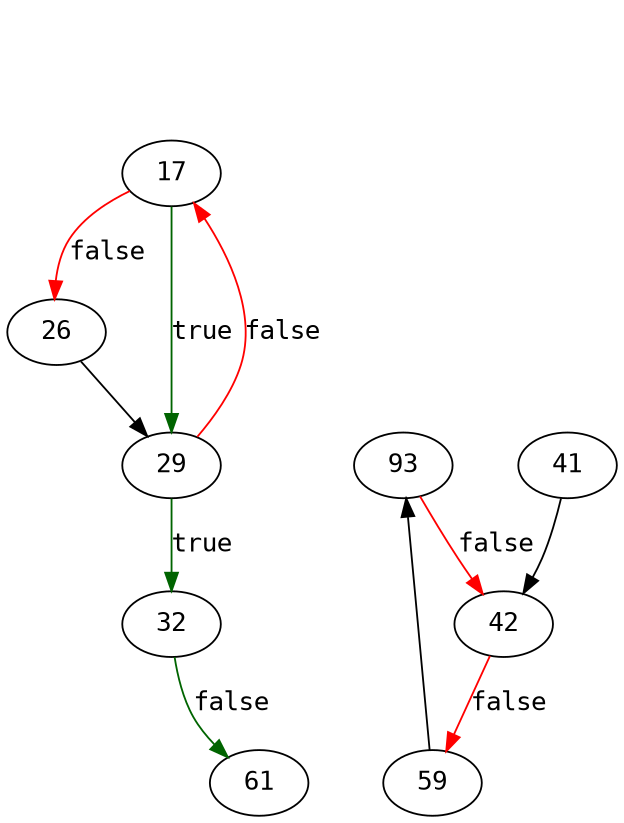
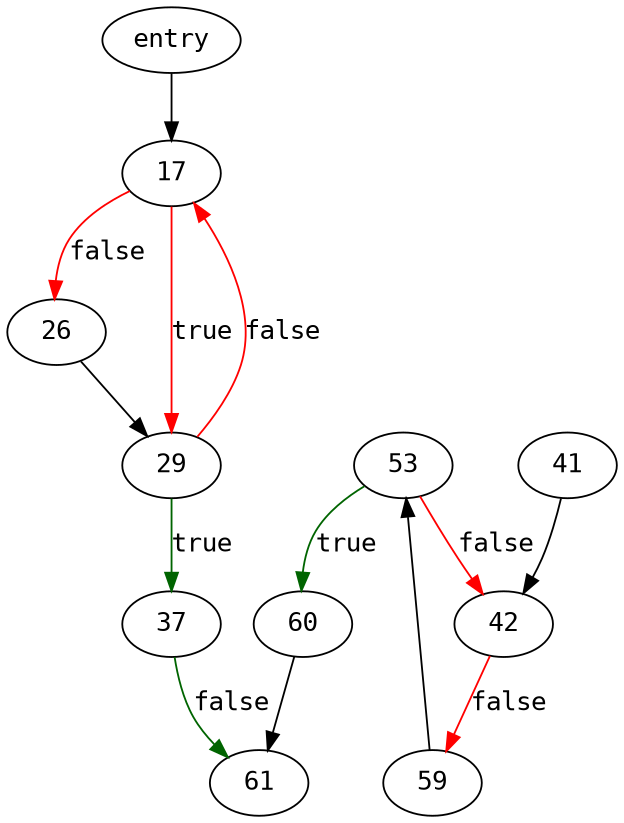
node "entry": added
edge "17" -> "29": color darkgreen -> red
node "93": label "93" -> "53"
node "32": label "32" -> "37"
node "60": added
